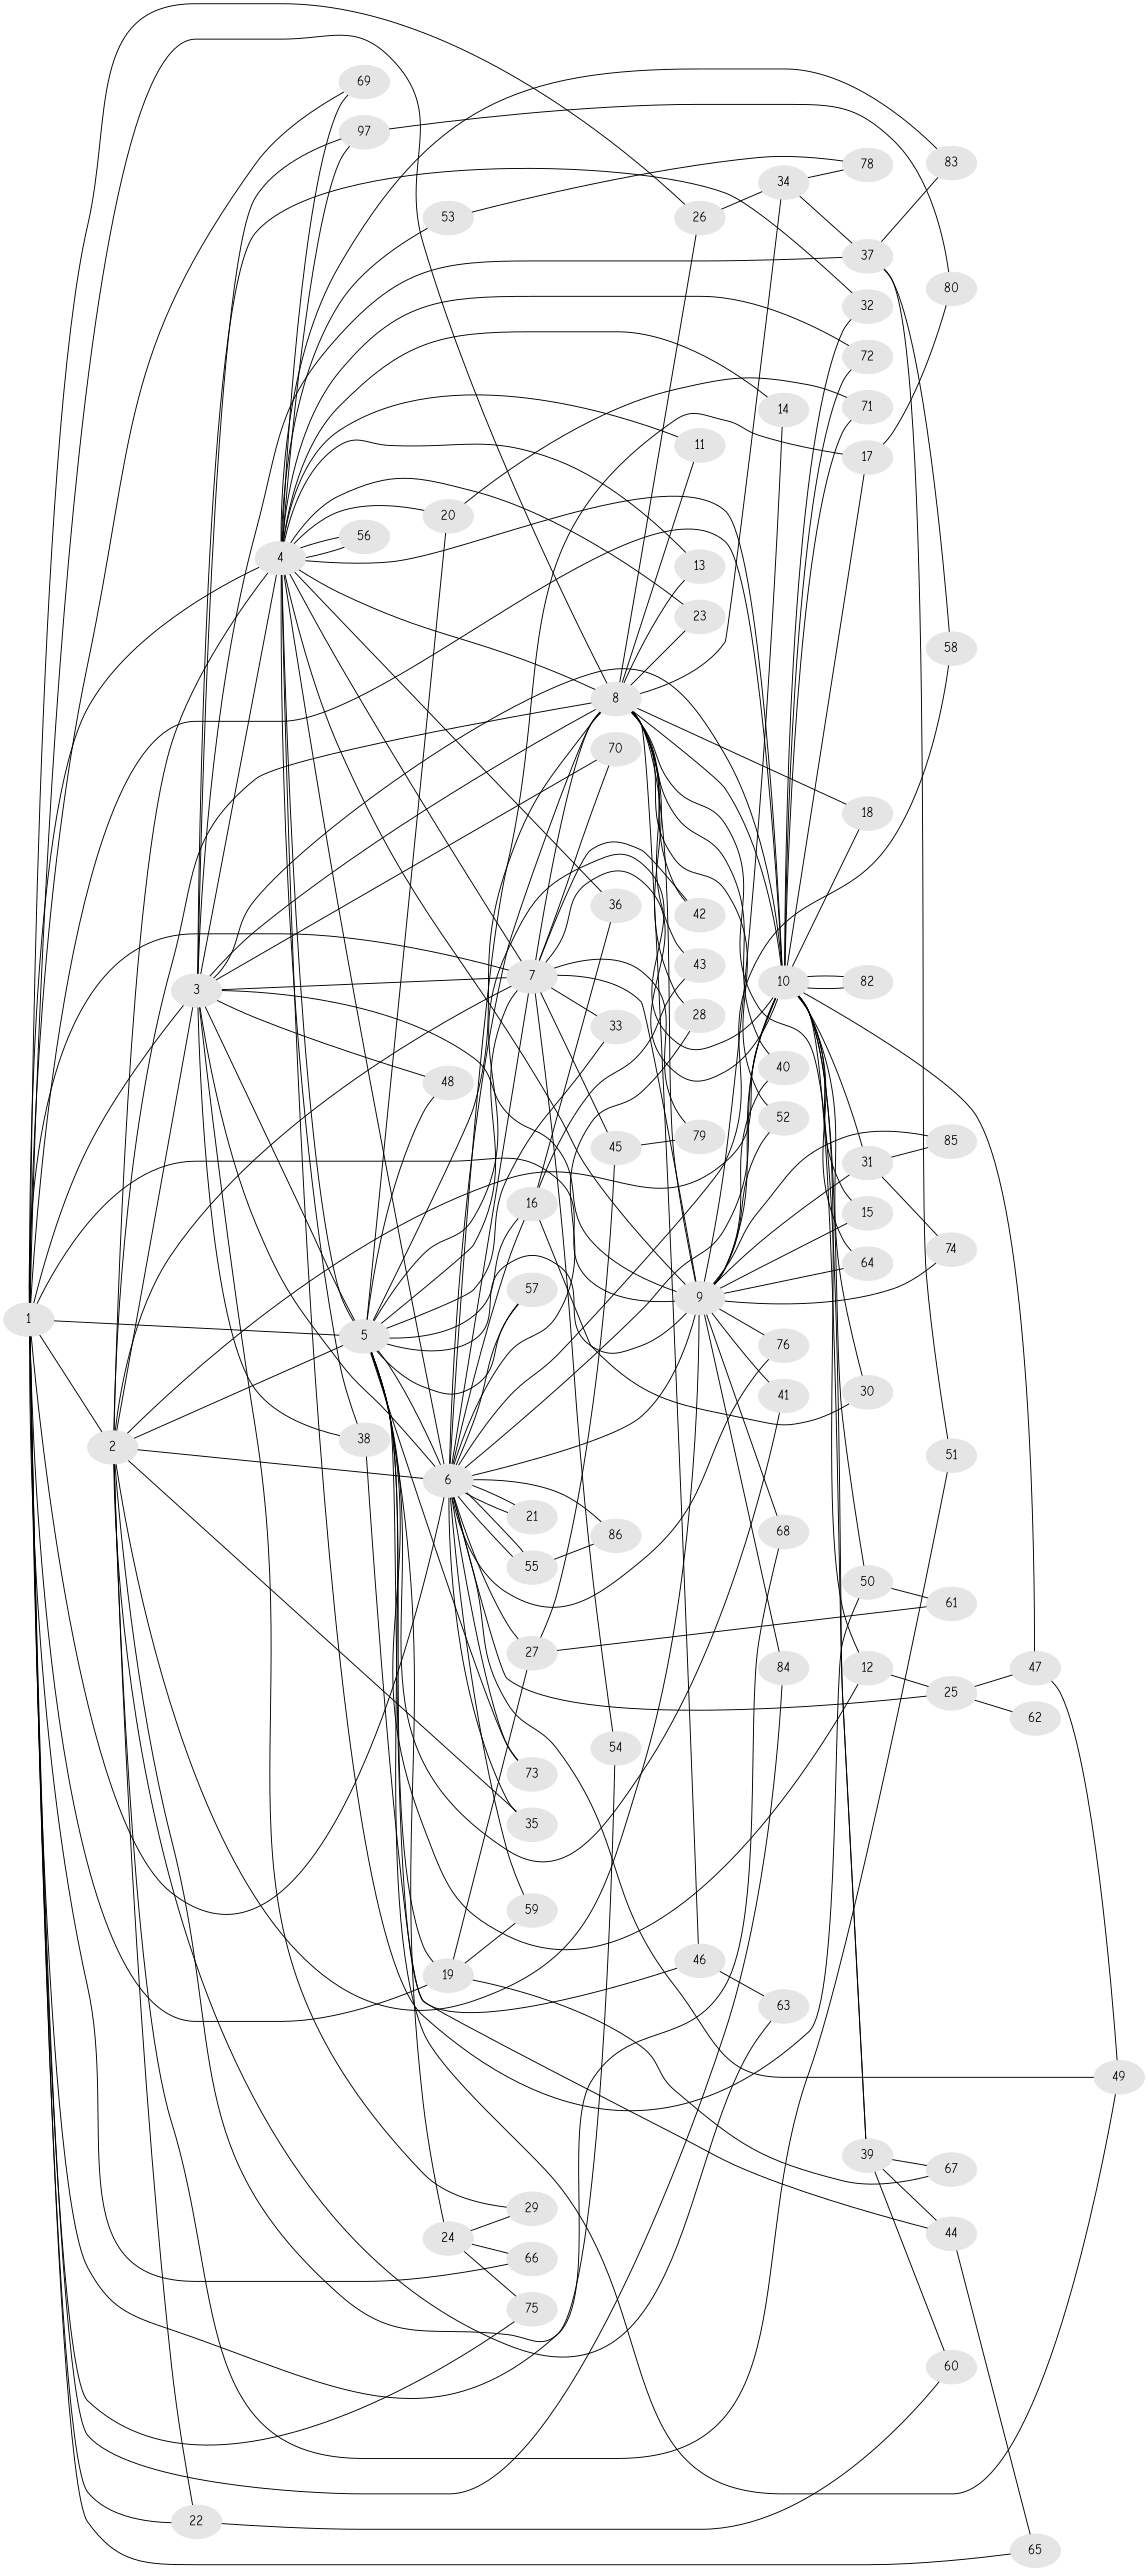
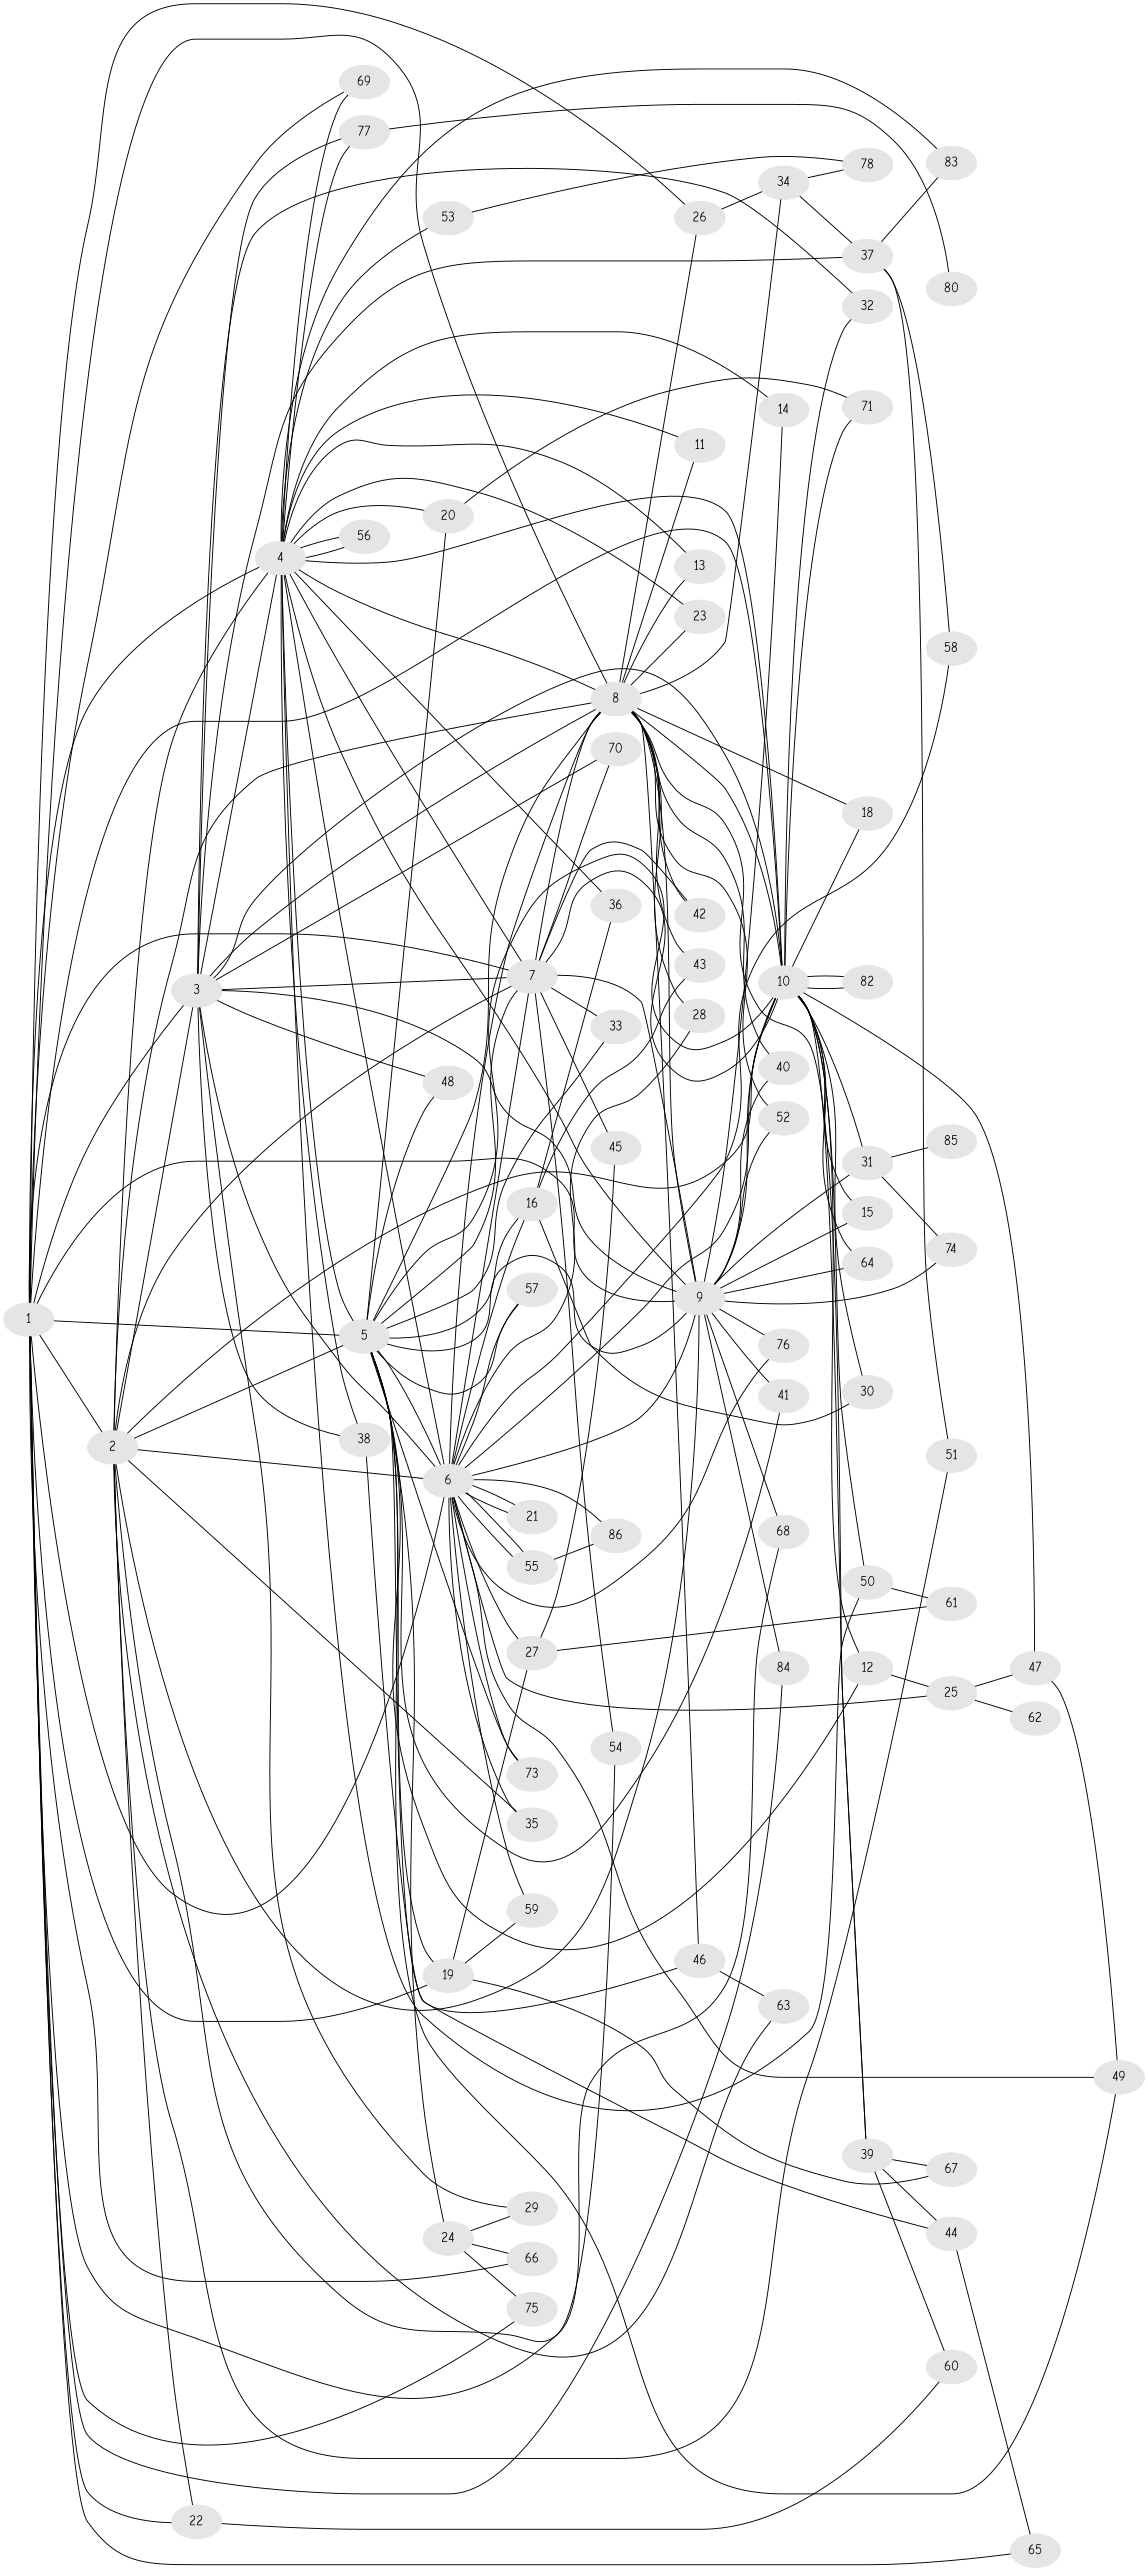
node "97": label "97" -> "77"
node "72": removed
node "17": removed
node "79": removed
edge "85" -- "9": removed
edge "3" -- "5": removed
